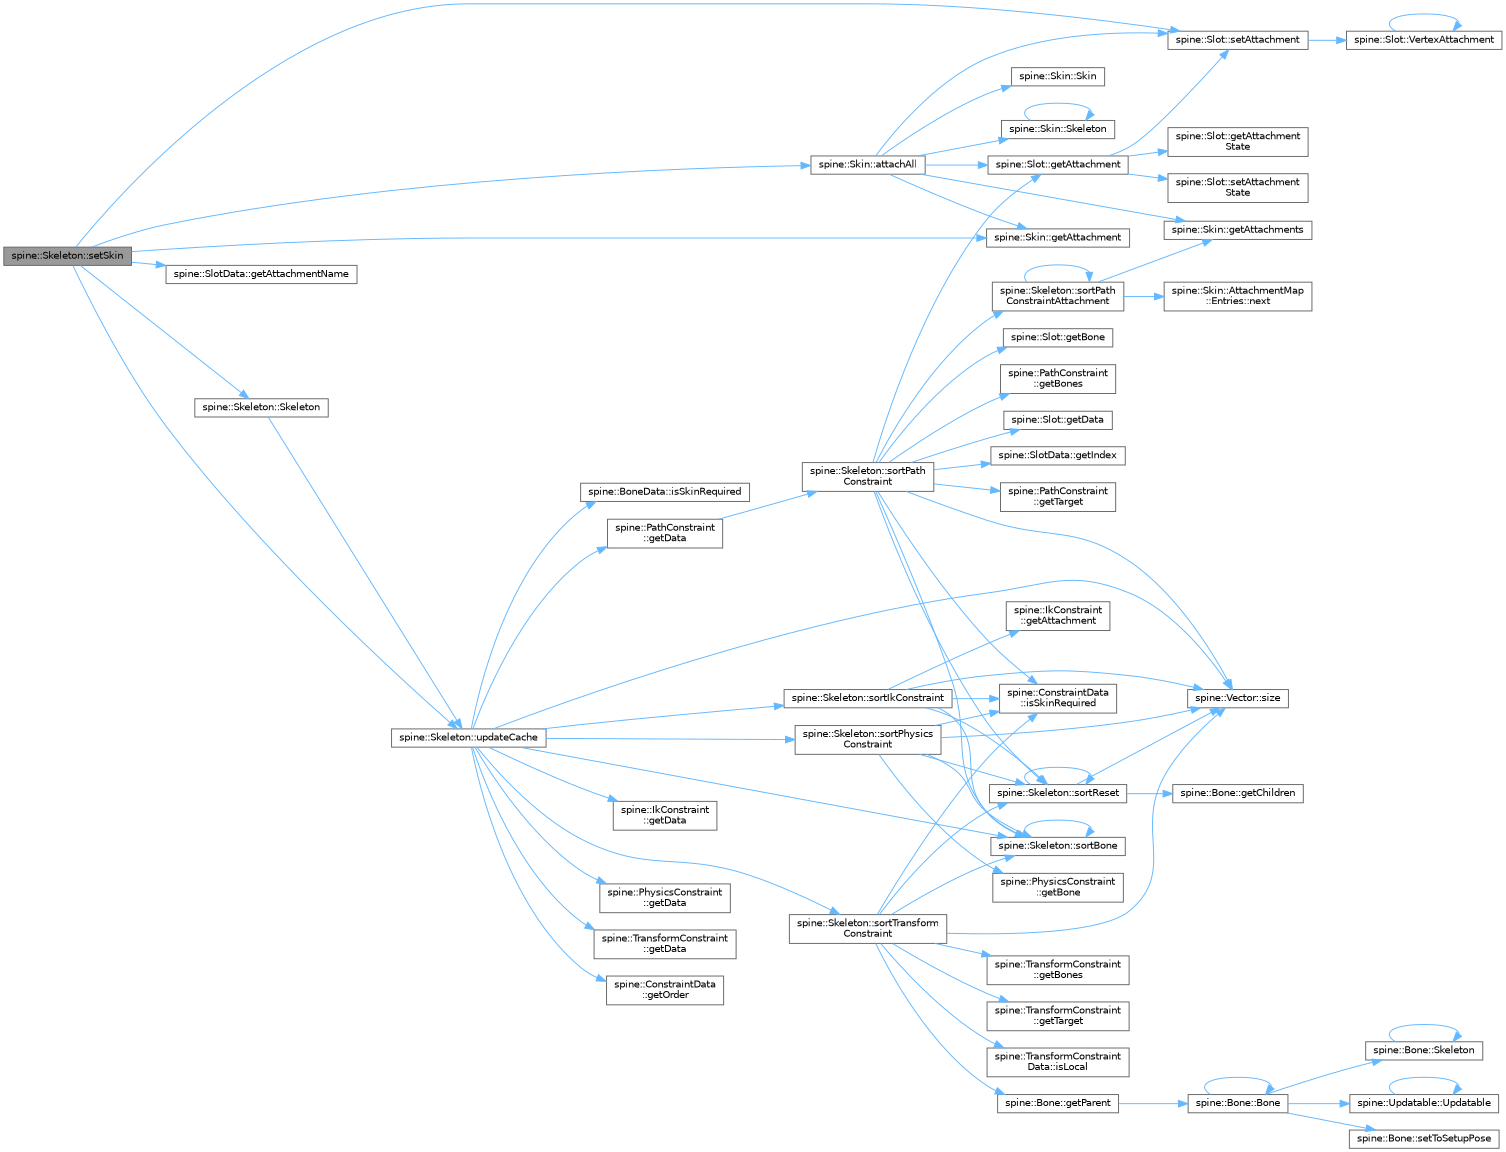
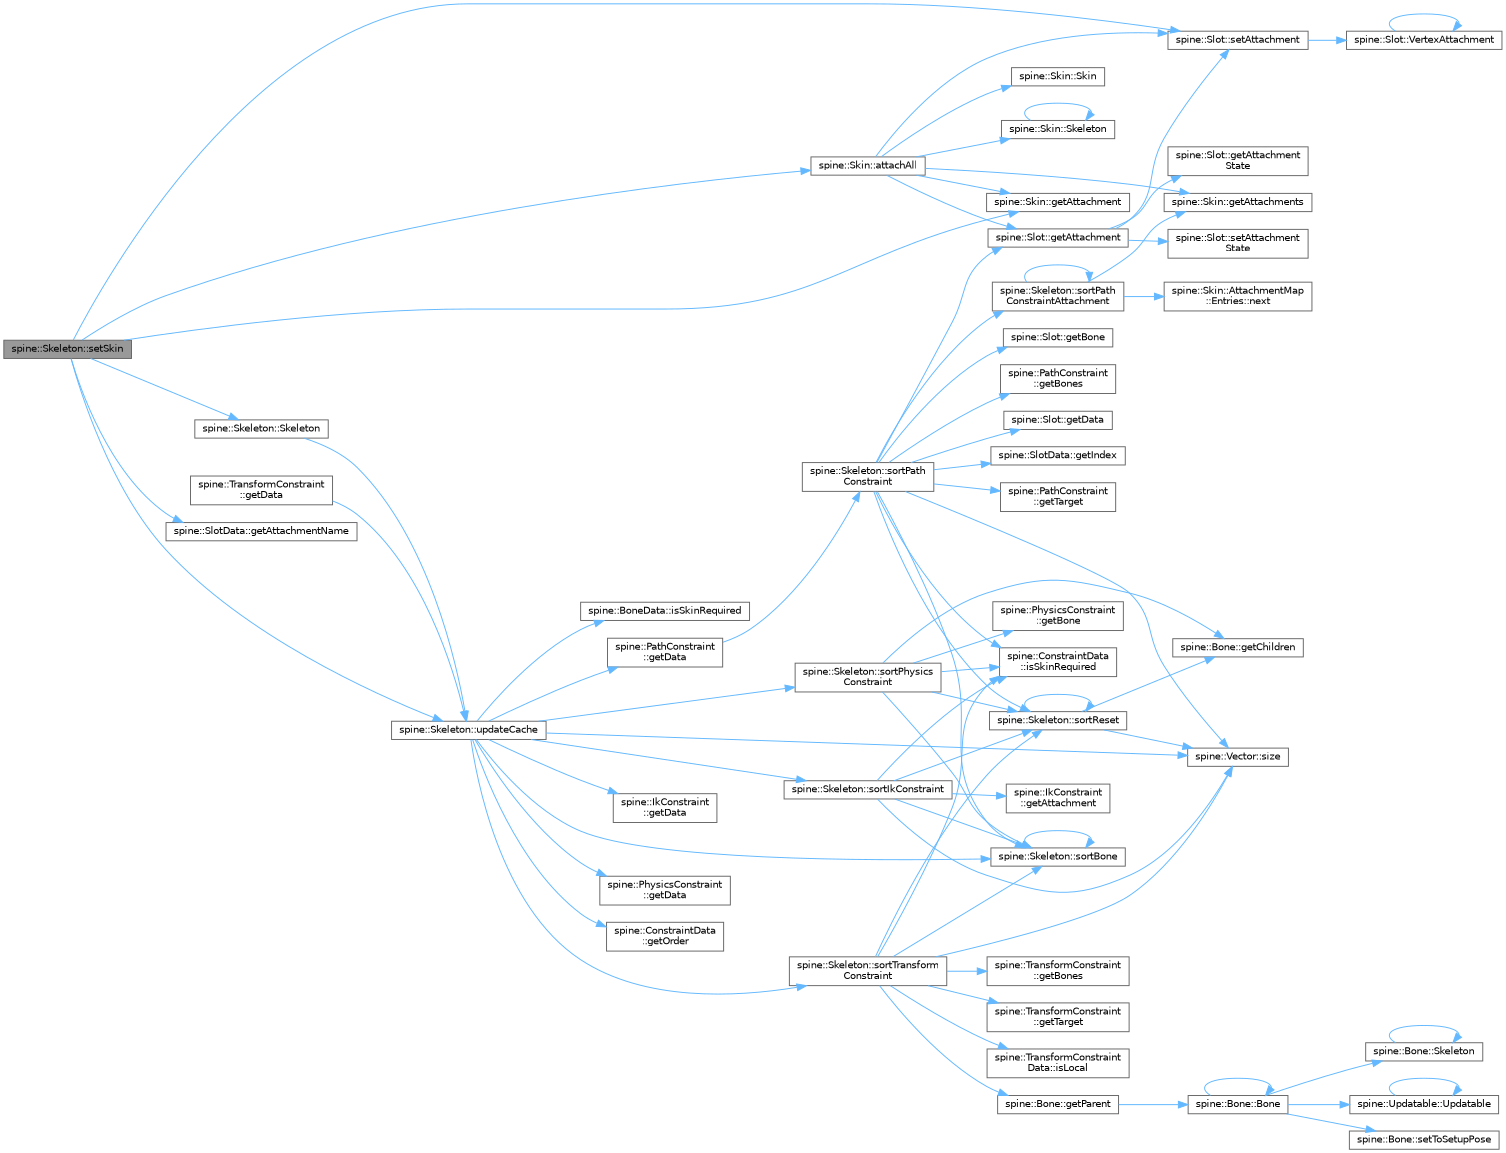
edge "spine::Skeleton::sortPhysics Constraint" -> "spine::Vector::size": now "spine::Skeleton::sortPhysics Constraint" -> "spine::Bone::getChildren"
edge "spine::Skeleton::updateCache" -> "spine::TransformConstraint ::getData": reversed
